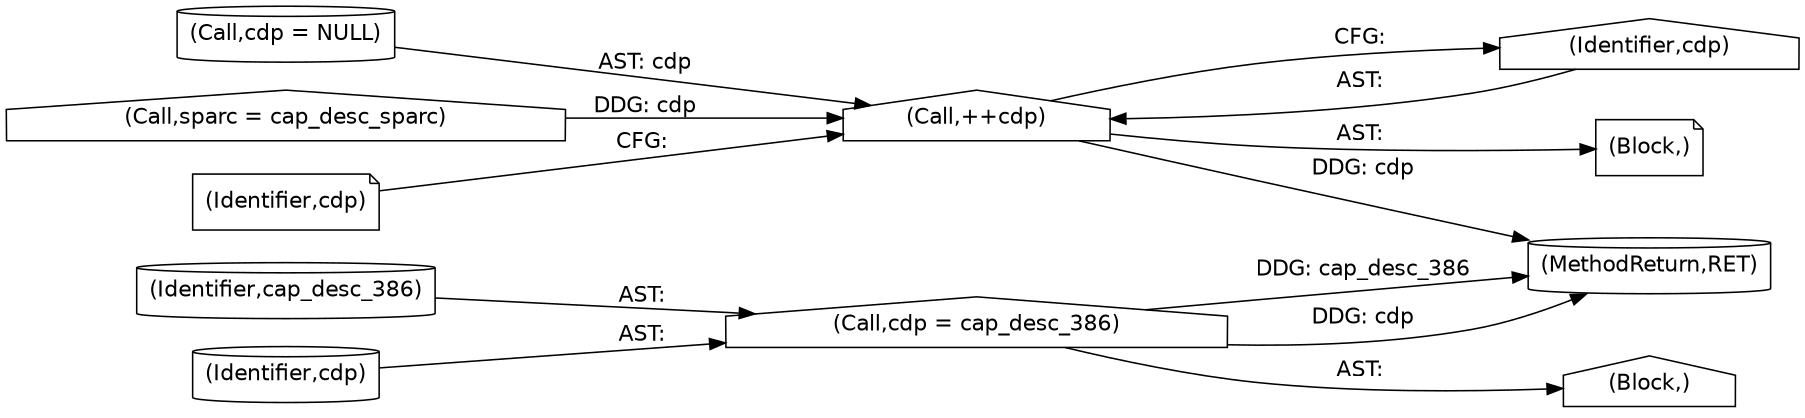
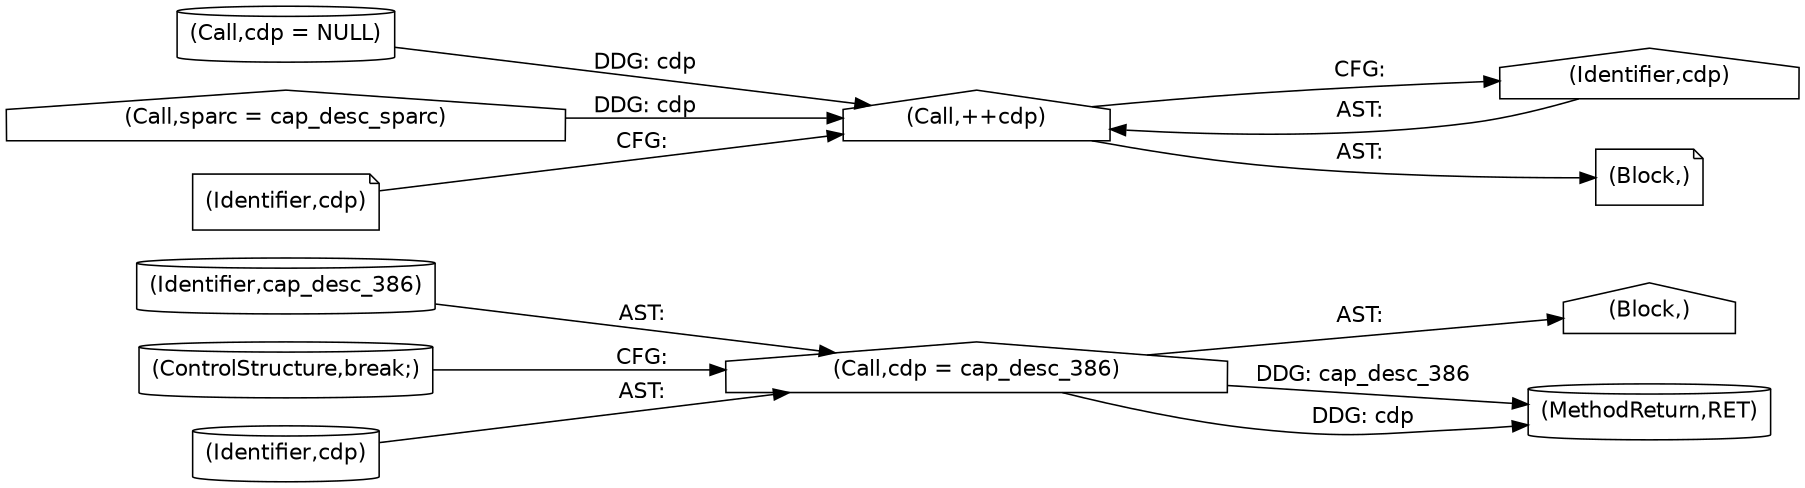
edge "(Call,cdp = NULL)" -> "(Call,++cdp)": label "AST: cdp" -> "DDG: cdp"
edge "(Call,++cdp)" -> "(MethodReturn,RET)": removed, label "DDG: cdp"
node "(ControlStructure,break;)": added
